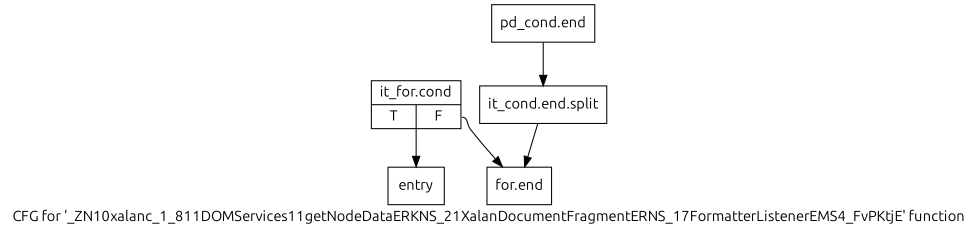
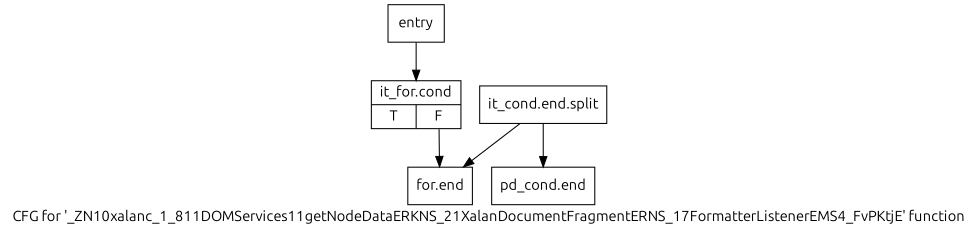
edge "pd_cond.end" -> "it_cond.end.split": reversed
edge "it_for.cond" -> "entry": reversed
